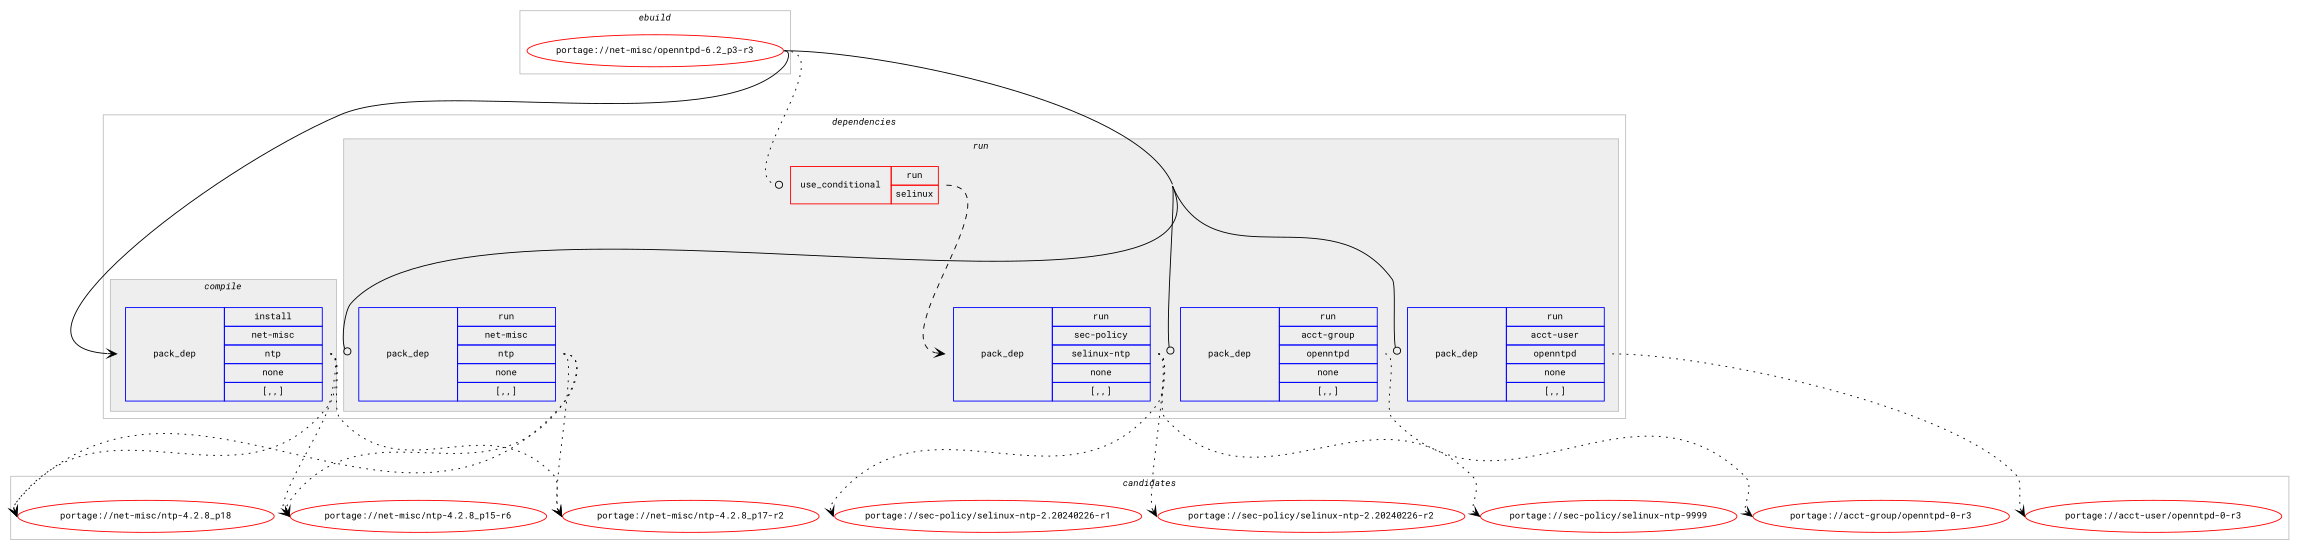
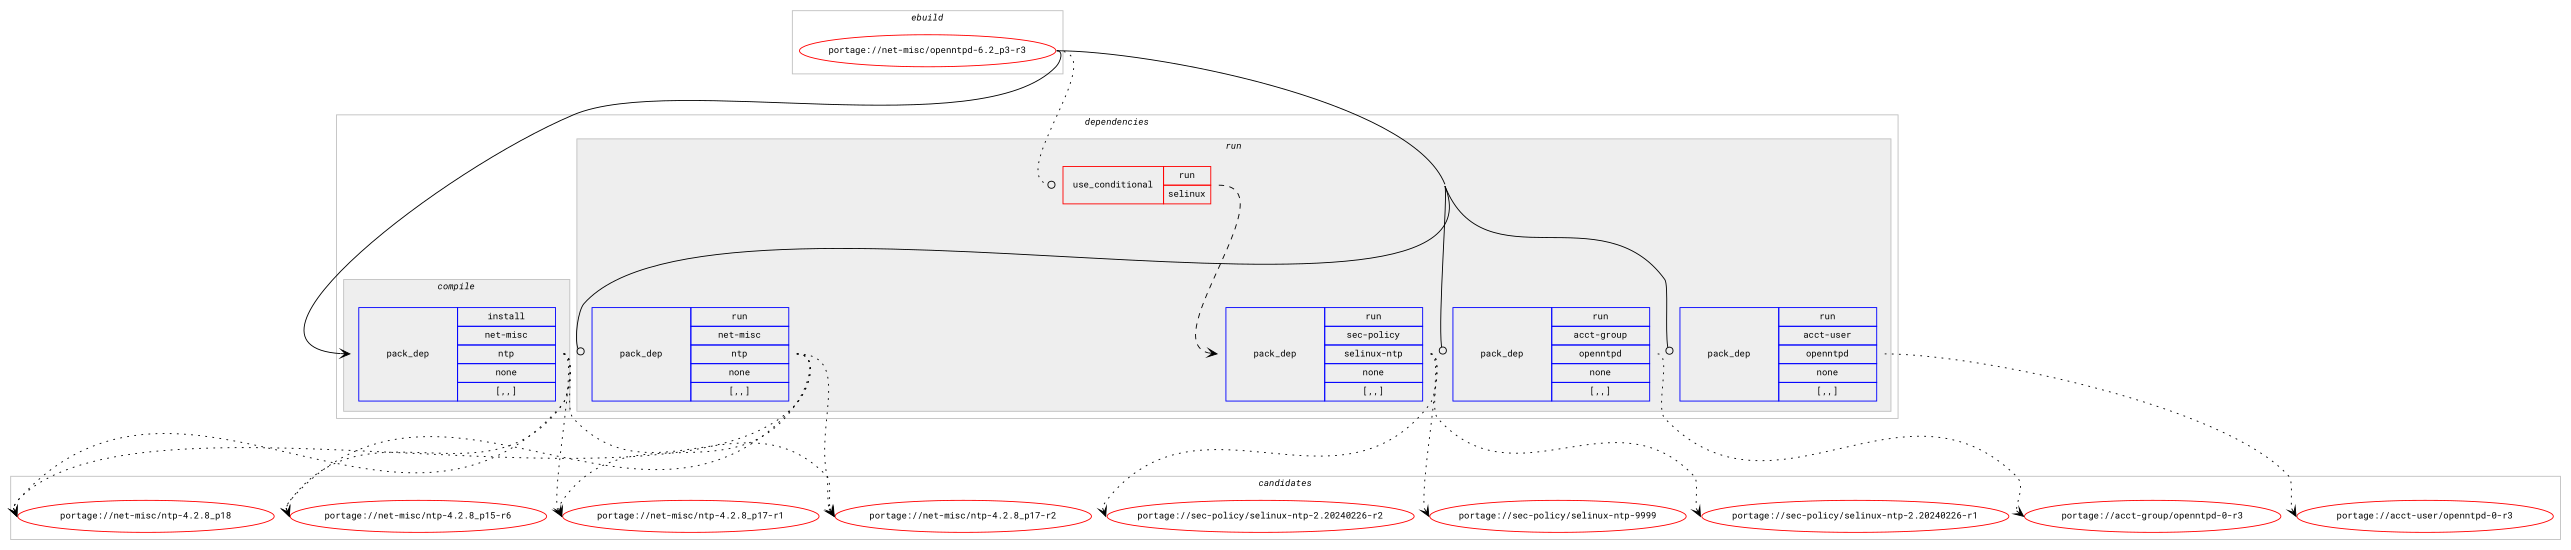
node "portage://net-misc/ntp-4.2.8_p17-r1": added
